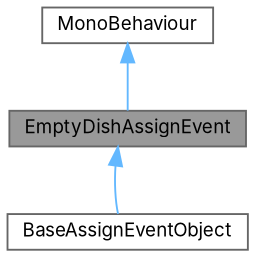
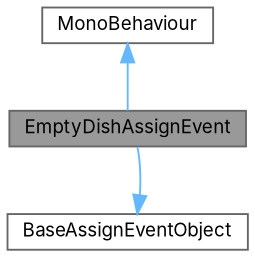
edge "BaseAssignEventObject" -> "EmptyDishAssignEvent": reversed
